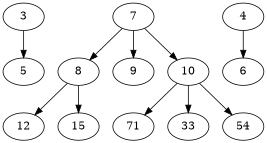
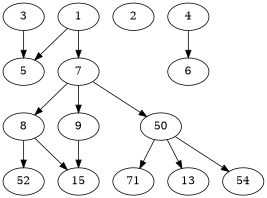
node "1": added
node "2": added
node "10": label "10" -> "50"
node "12": label "12" -> "52"
node "33": label "33" -> "13"
edge "9" -> "15": added
